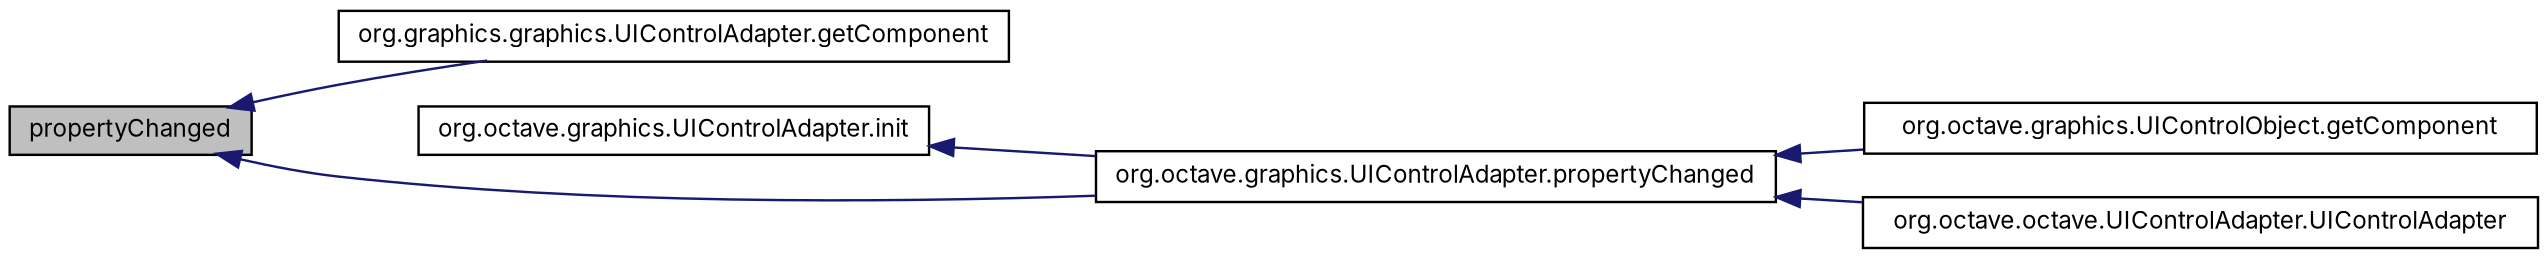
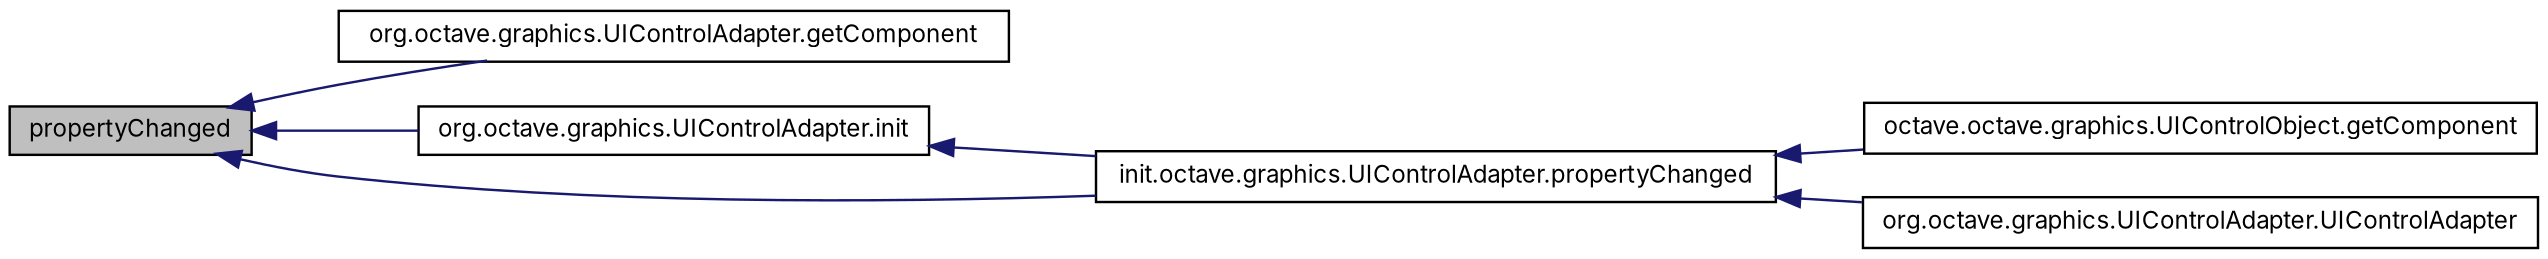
node "org.graphics.graphics.UIControlAdapter.getComponent": label "org.graphics.graphics.UIControlAdapter.getComponent" -> "org.octave.graphics.UIControlAdapter.getComponent"
node "org.octave.graphics.UIControlObject.getComponent": label "org.octave.graphics.UIControlObject.getComponent" -> "octave.octave.graphics.UIControlObject.getComponent"
edge "org.octave.graphics.UIControlAdapter.init" -> "propertyChanged": added
node "org.octave.graphics.UIControlAdapter.propertyChanged": label "org.octave.graphics.UIControlAdapter.propertyChanged" -> "init.octave.graphics.UIControlAdapter.propertyChanged"
node "org.octave.octave.UIControlAdapter.UIControlAdapter": label "org.octave.octave.UIControlAdapter.UIControlAdapter" -> "org.octave.graphics.UIControlAdapter.UIControlAdapter"
